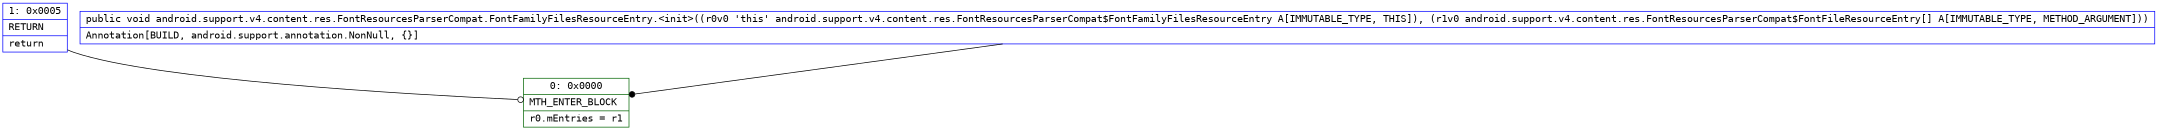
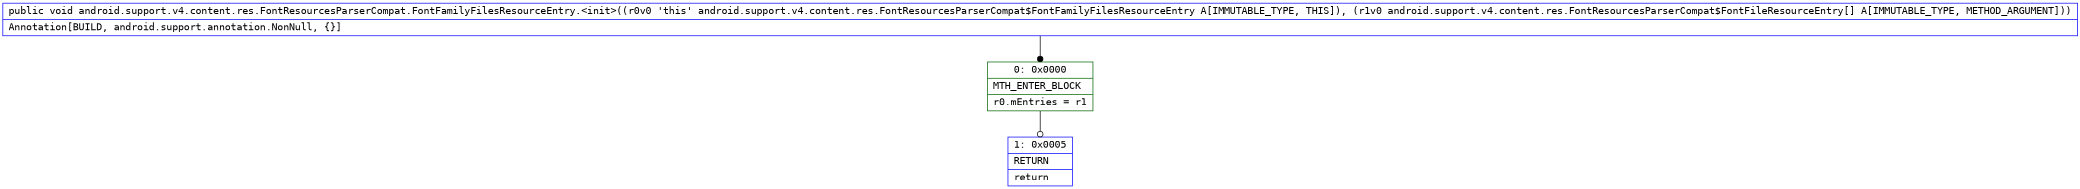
edge "1: 0x0005" -> "0: 0x0000": reversed
